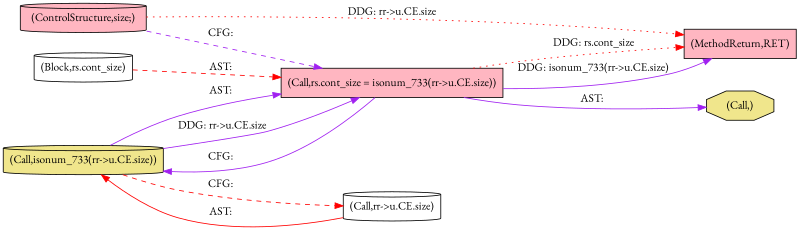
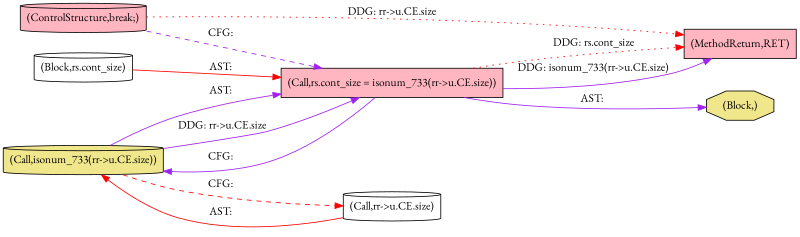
node "(ControlStructure,size;)": label "(ControlStructure,size;)" -> "(ControlStructure,break;)"
edge "(Block,rs.cont_size)" -> "(Call,rs.cont_size = isonum_733(rr->u.CE.size))": style dashed -> solid
node "(Call,)": label "(Call,)" -> "(Block,)"
